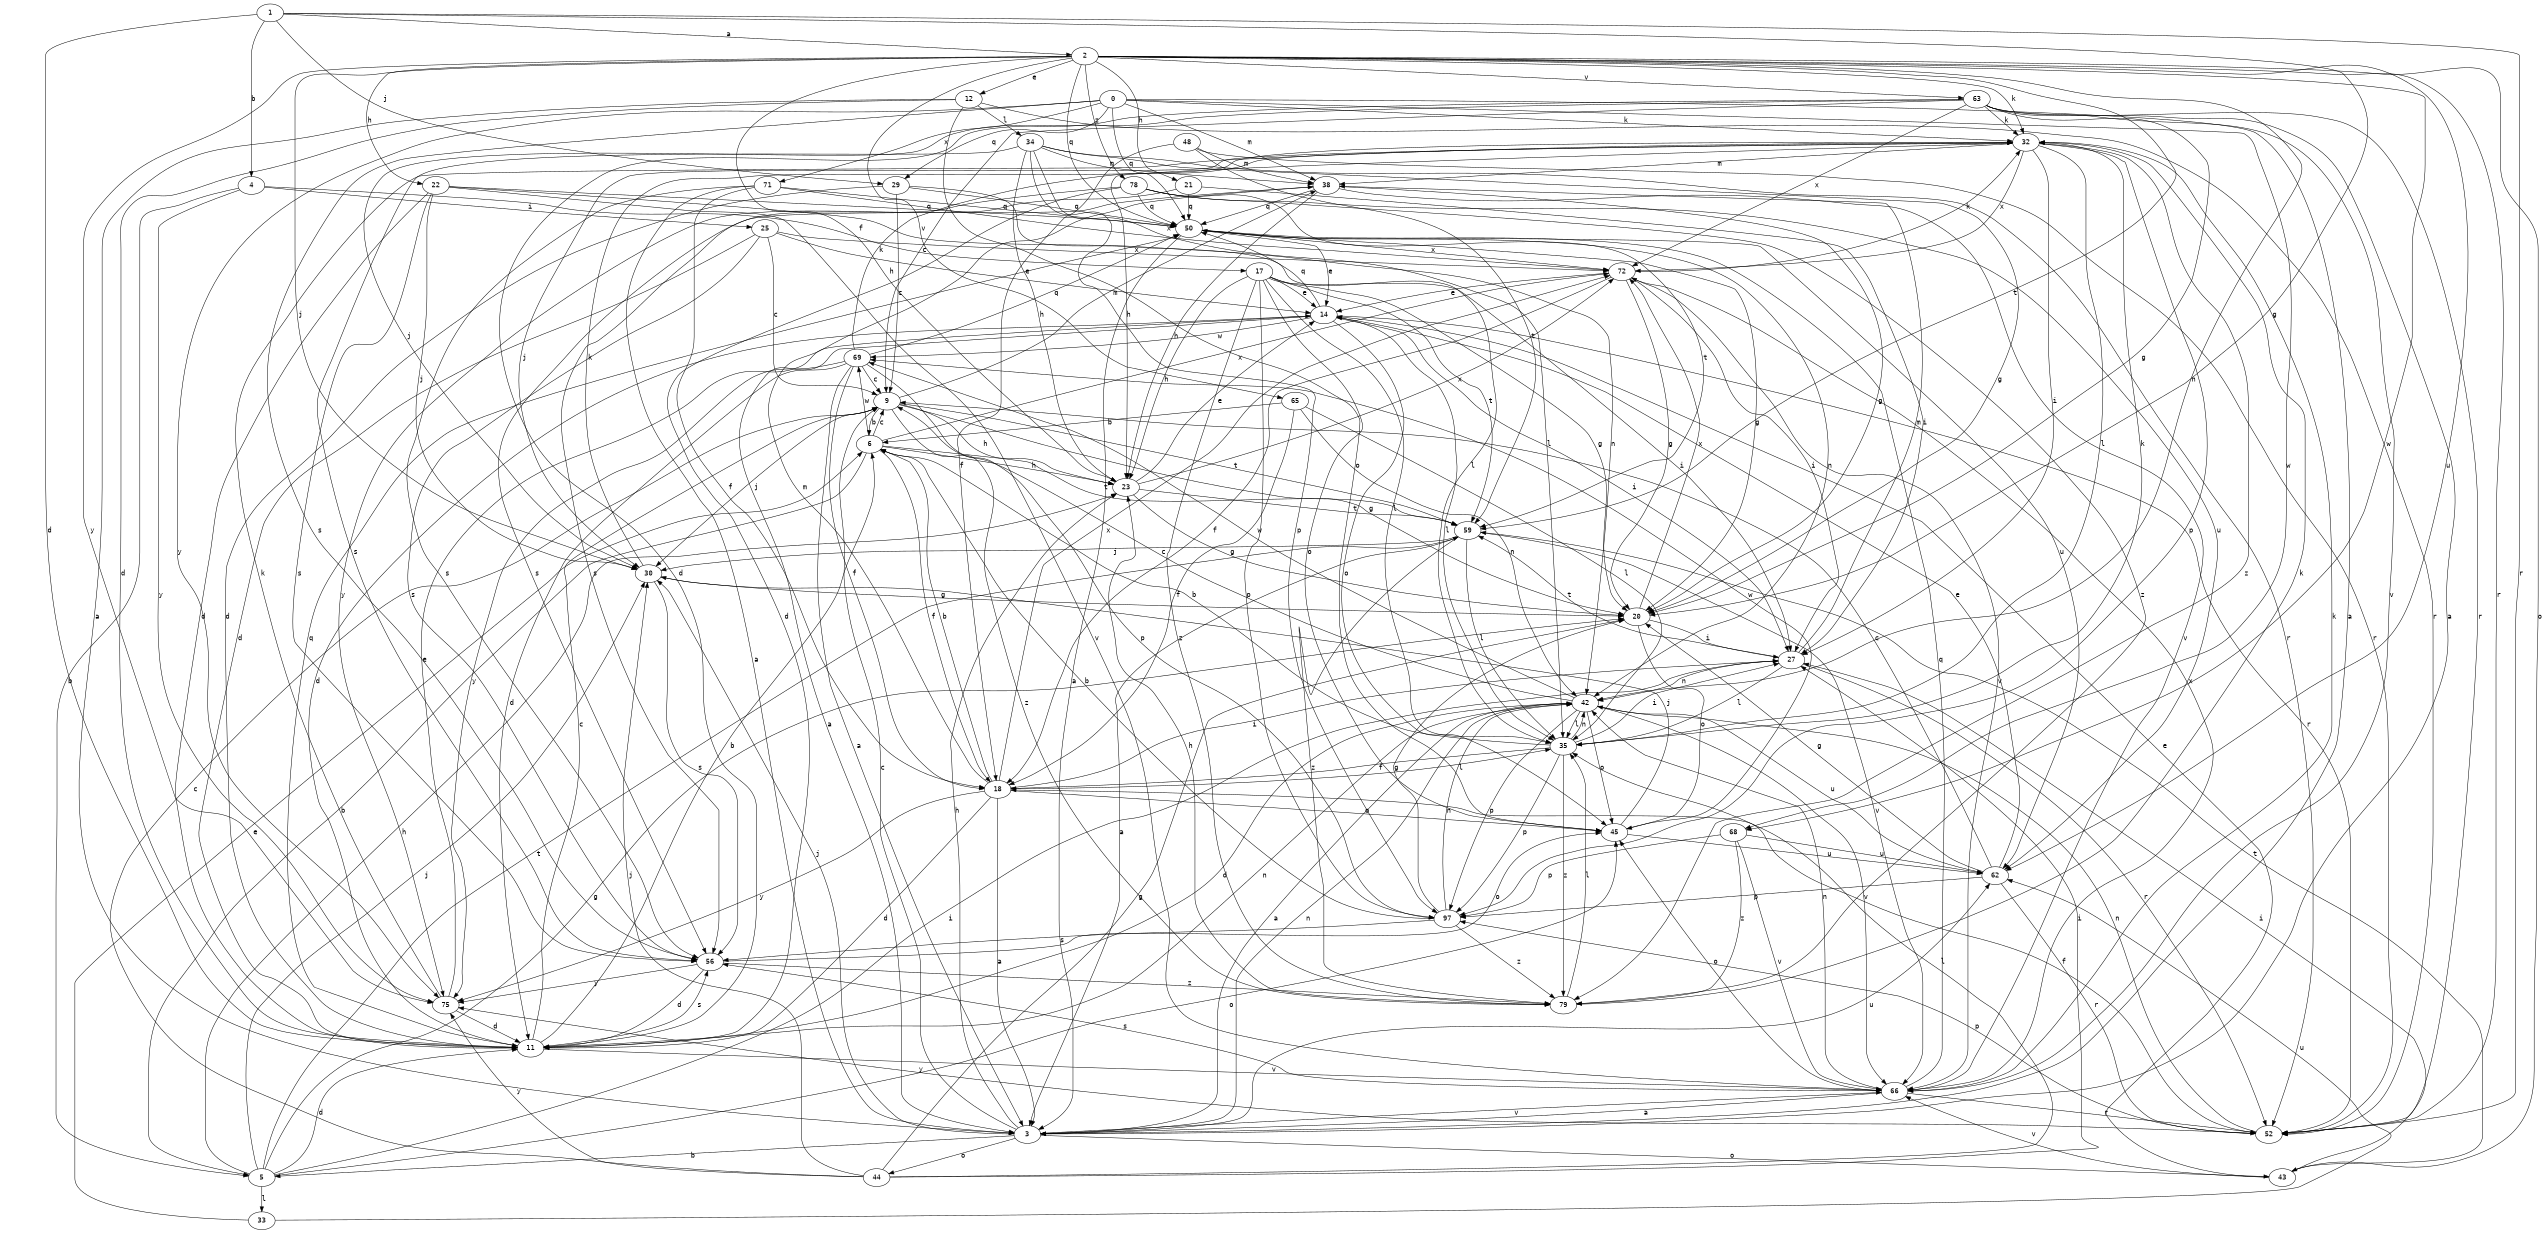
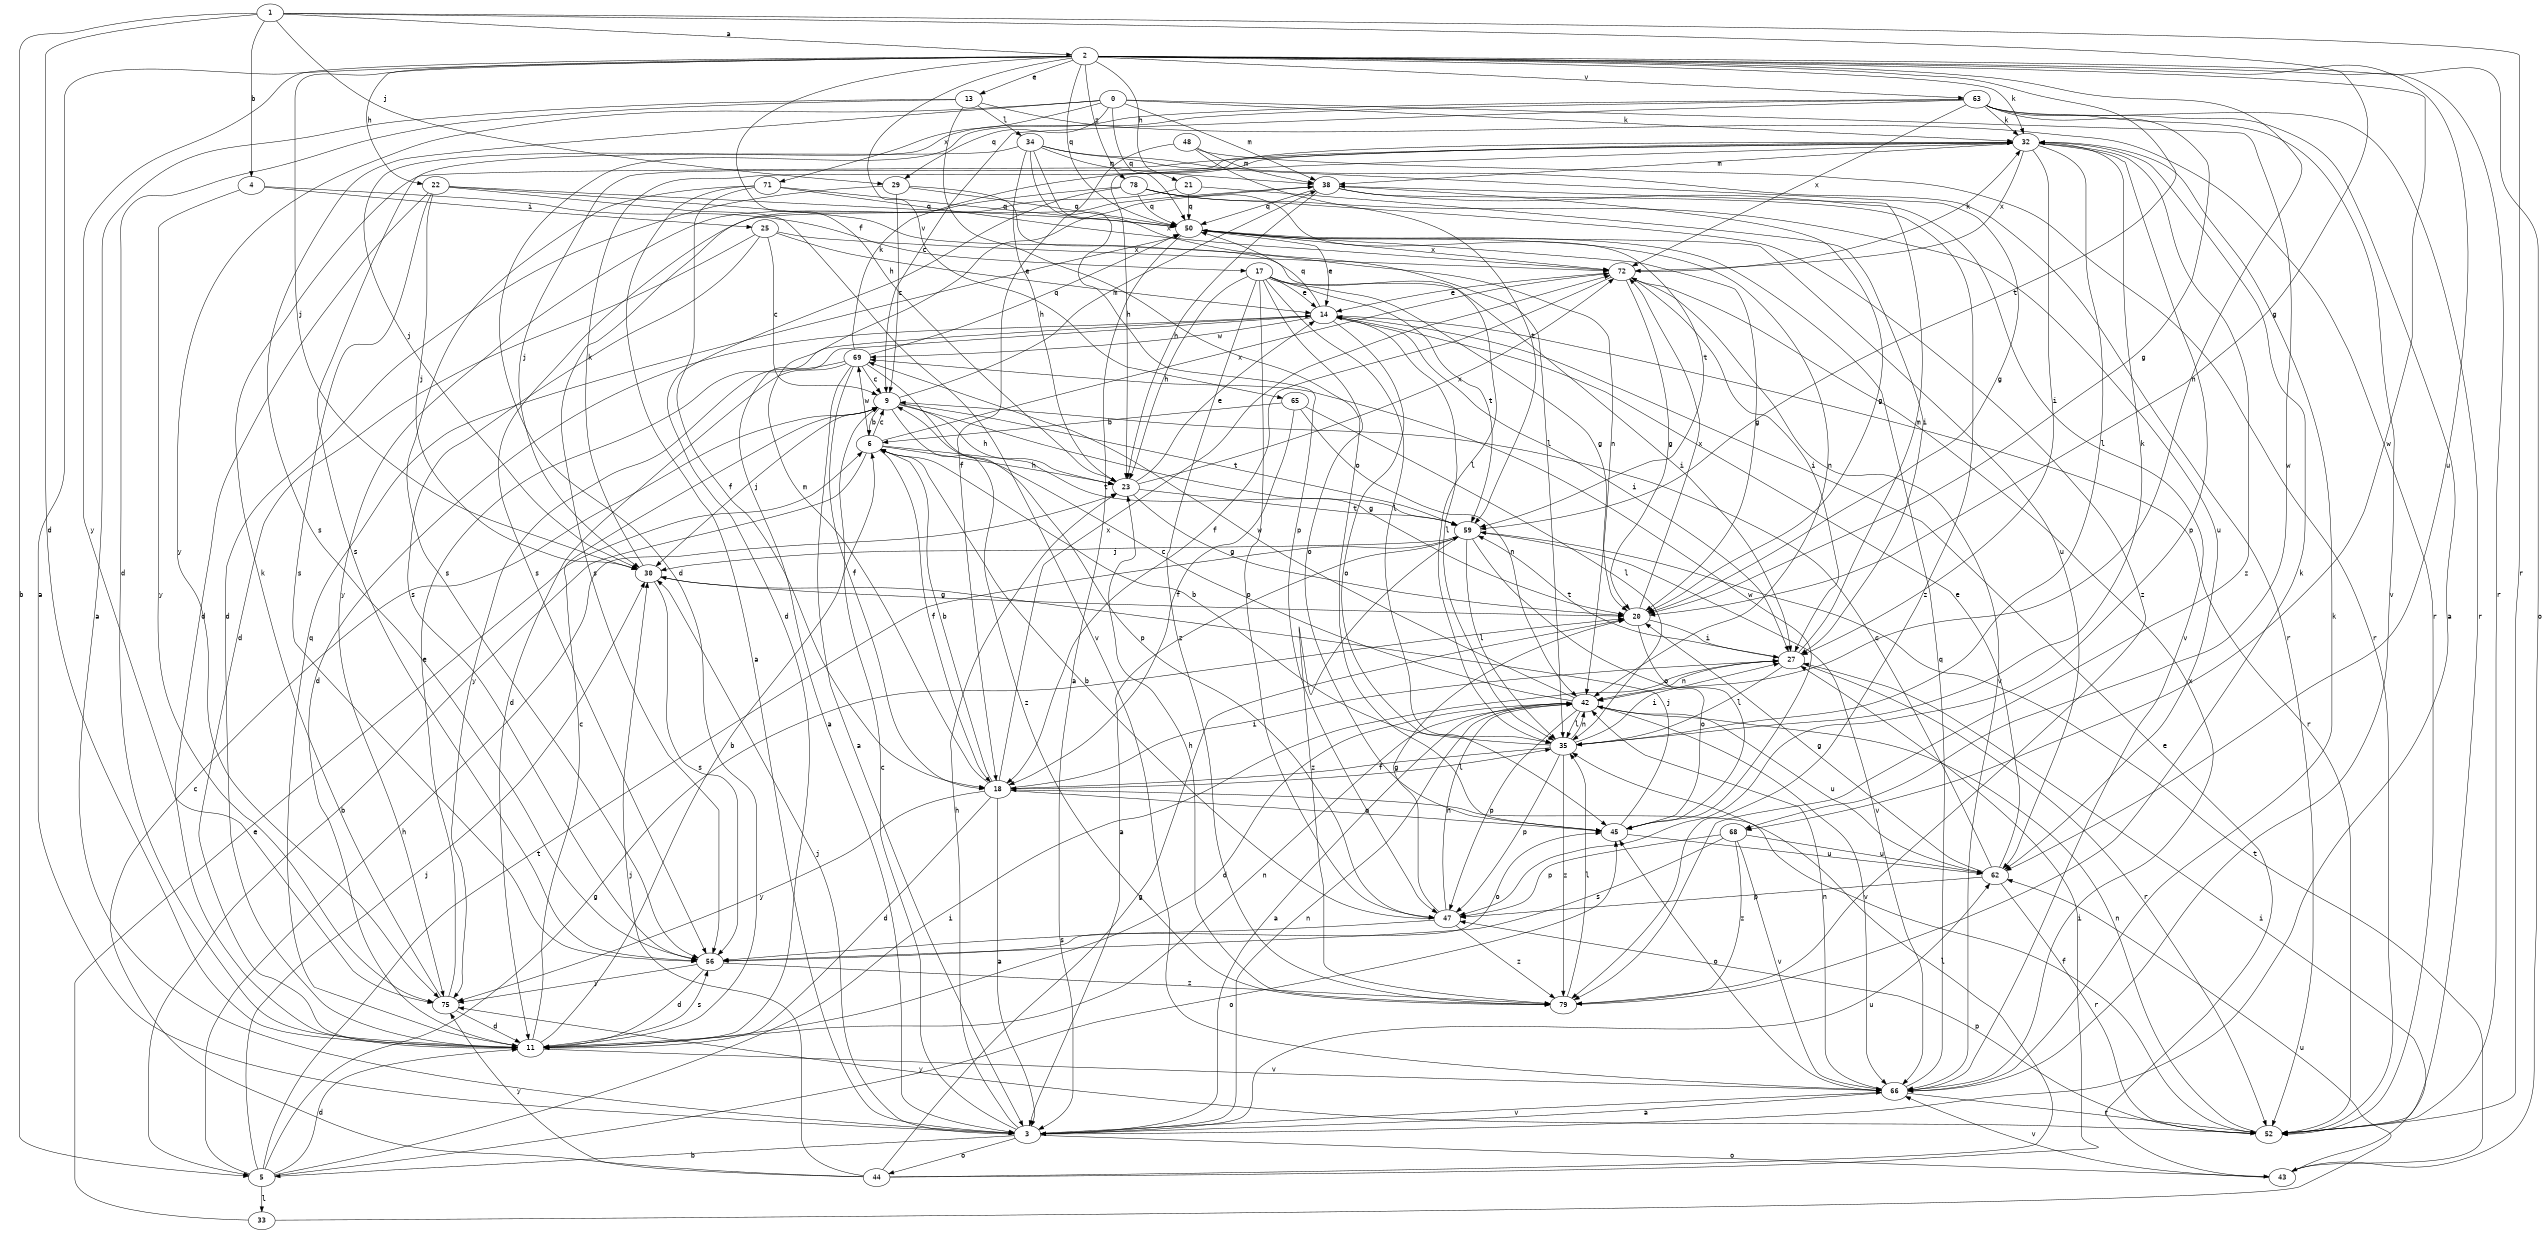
node "12": label "12" -> "13"
edge "38" -> "79": added, label "z"
edge "0" -> "3": now "2" -> "3"
edge "4" -> "5": now "1" -> "5"
edge "42" -> "45": now "59" -> "45"
node "97": label "97" -> "47"
edge "66" -> "56": now "68" -> "56"
